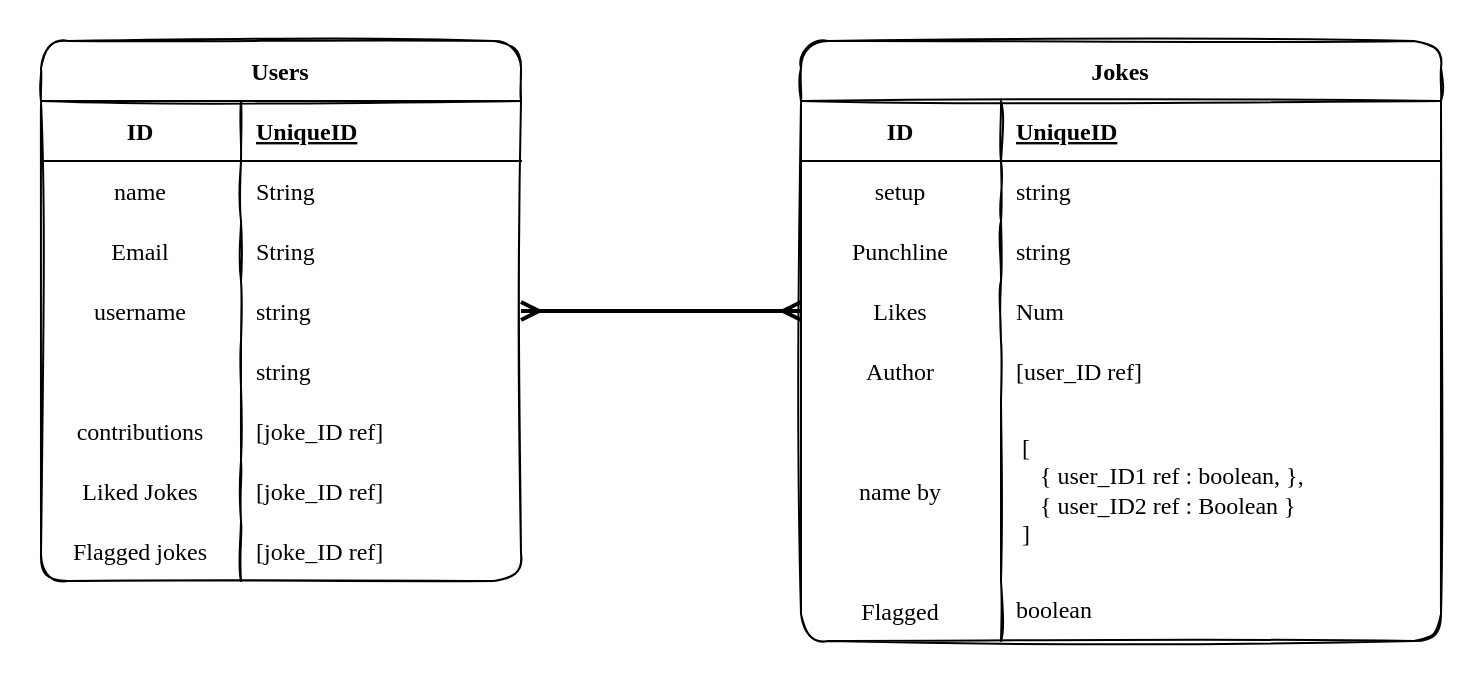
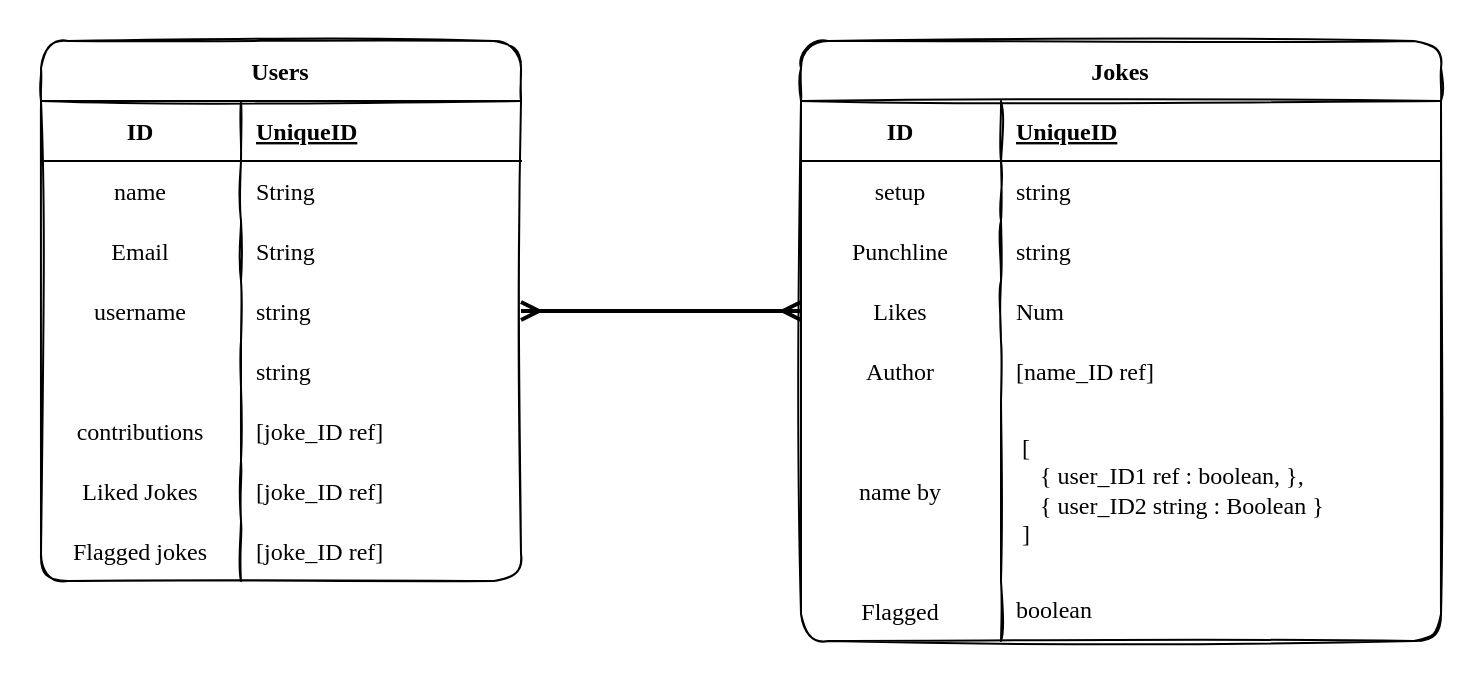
node "[user_ID ref]": label "[user_ID ref]" -> "[name_ID ref]"
node "[ { user_ID1 ref : boolean, }, { user_ID2 ref : Boolean } ]": label "[ { user_ID1 ref : boolean, }, { user_ID2 ref : Boolean } ]" -> "[ { user_ID1 ref : boolean, }, { user_ID2 string : Boolean } ]"
